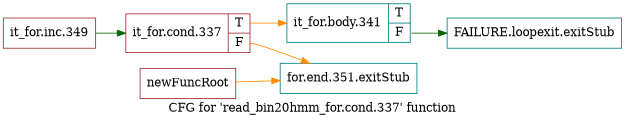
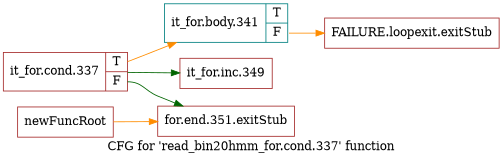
edge "it_for.inc.349" -> "it_for.cond.337": reversed
edge "it_for.body.341" -> "FAILURE.loopexit.exitStub": color darkgreen -> darkorange
node "FAILURE.loopexit.exitStub": color teal -> brown
edge "it_for.cond.337" -> "for.end.351.exitStub": color darkorange -> darkgreen
node "for.end.351.exitStub": color teal -> brown
